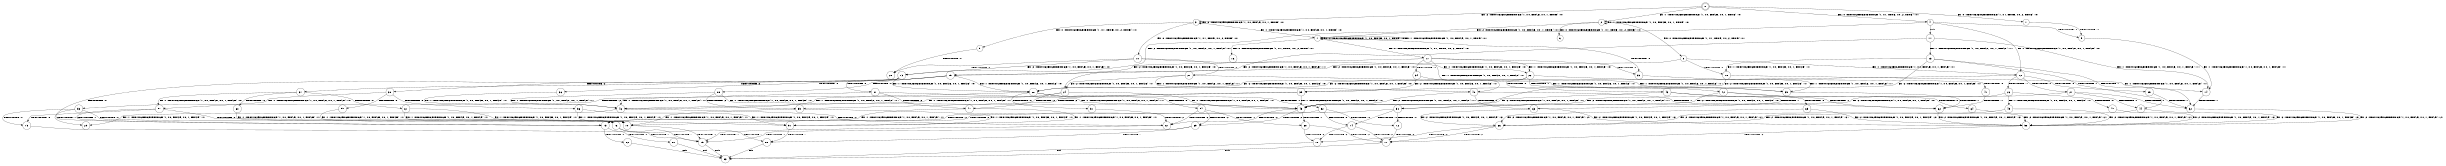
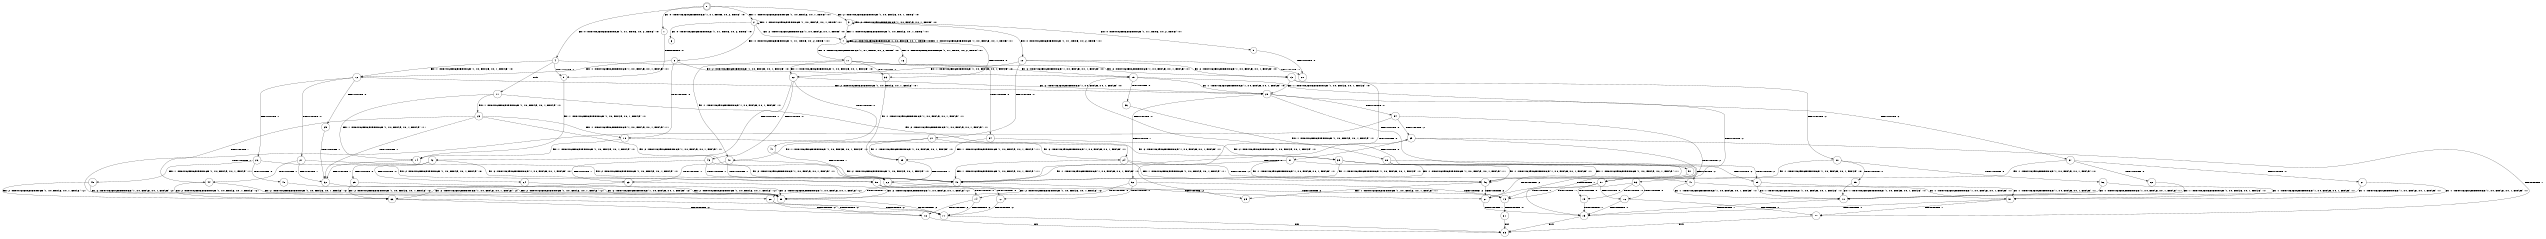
edge "13" -> "31": now "69" -> "31"
edge "45" -> "69": label "TERMINATE !2" -> "TERMINATE !0"
node "82": removed
edge "91" -> "79": added, label "TERMINATE !1"
